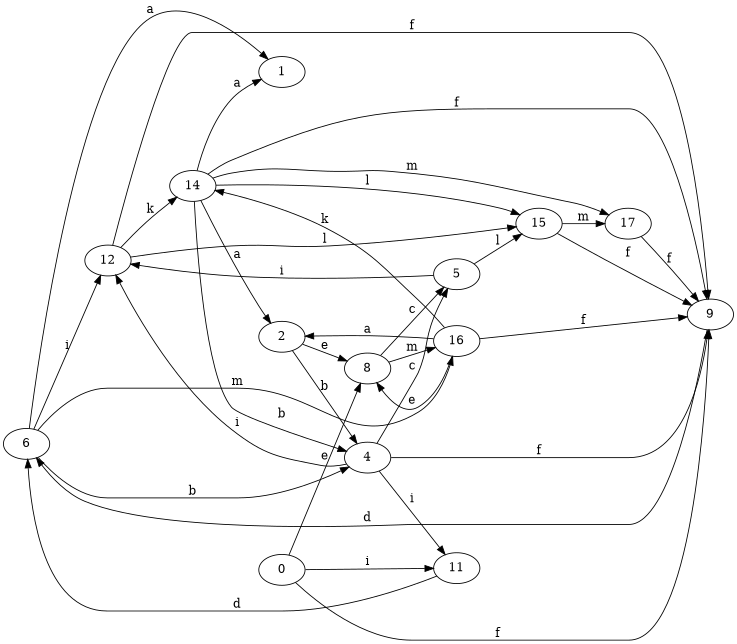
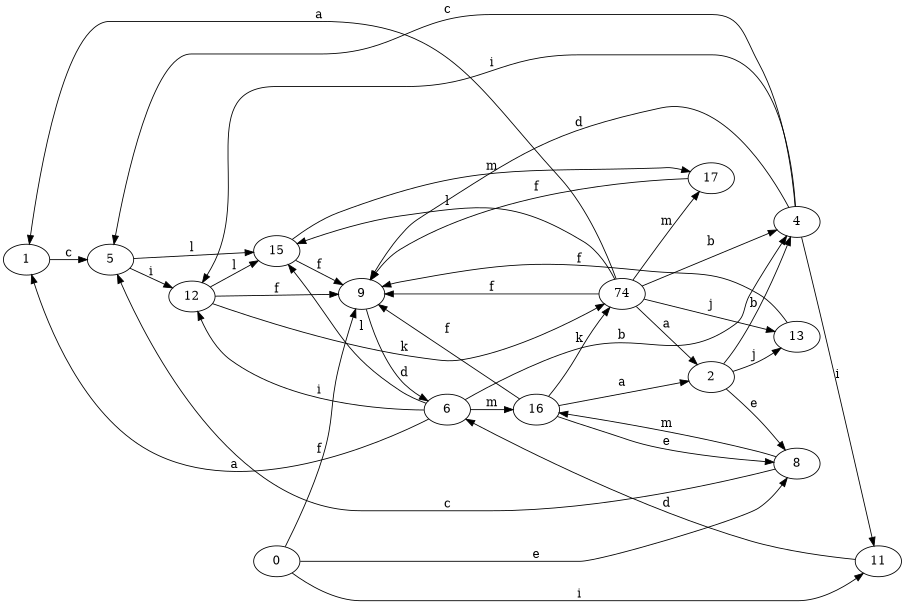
node "14": label "14" -> "74"
edge "1" -> "5": added, label "c"
node "13": added
edge "6" -> "15": added, label "l"
edge "4" -> "9": label "f" -> "d"
